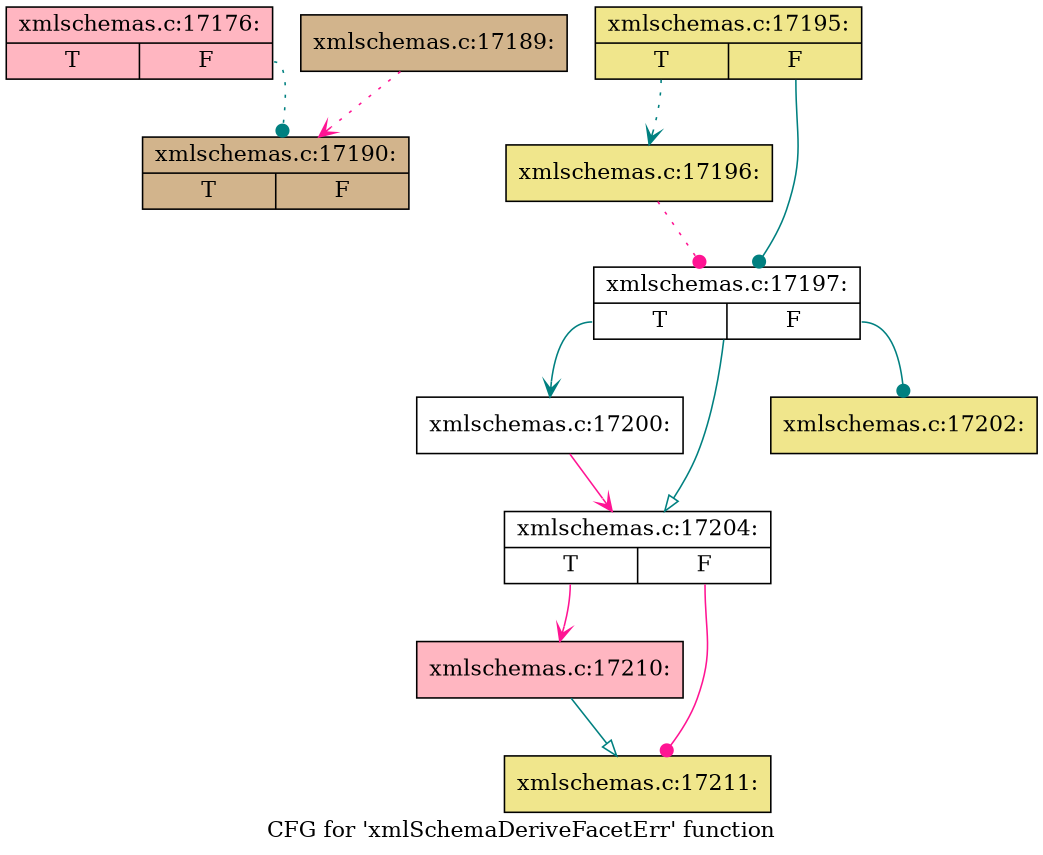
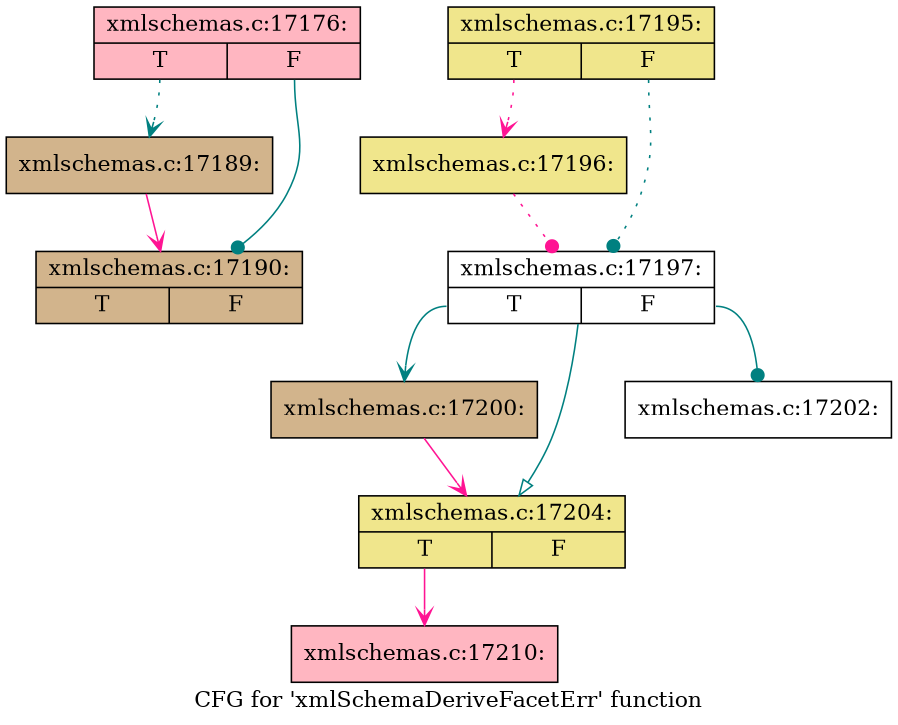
edge "xmlschemas.c:17176:" -> "xmlschemas.c:17190:": style dotted -> solid
edge "xmlschemas.c:17189:" -> "xmlschemas.c:17190:": style dotted -> solid
edge "xmlschemas.c:17176:" -> "xmlschemas.c:17189:": added
edge "xmlschemas.c:17195:" -> "xmlschemas.c:17196:": color teal -> deeppink
edge "xmlschemas.c:17195:" -> "xmlschemas.c:17197:": style solid -> dotted
node "xmlschemas.c:17200:": fillcolor white -> tan
node "xmlschemas.c:17202:": fillcolor khaki -> white
node "xmlschemas.c:17204:": fillcolor white -> khaki
node "xmlschemas.c:17211:": removed
